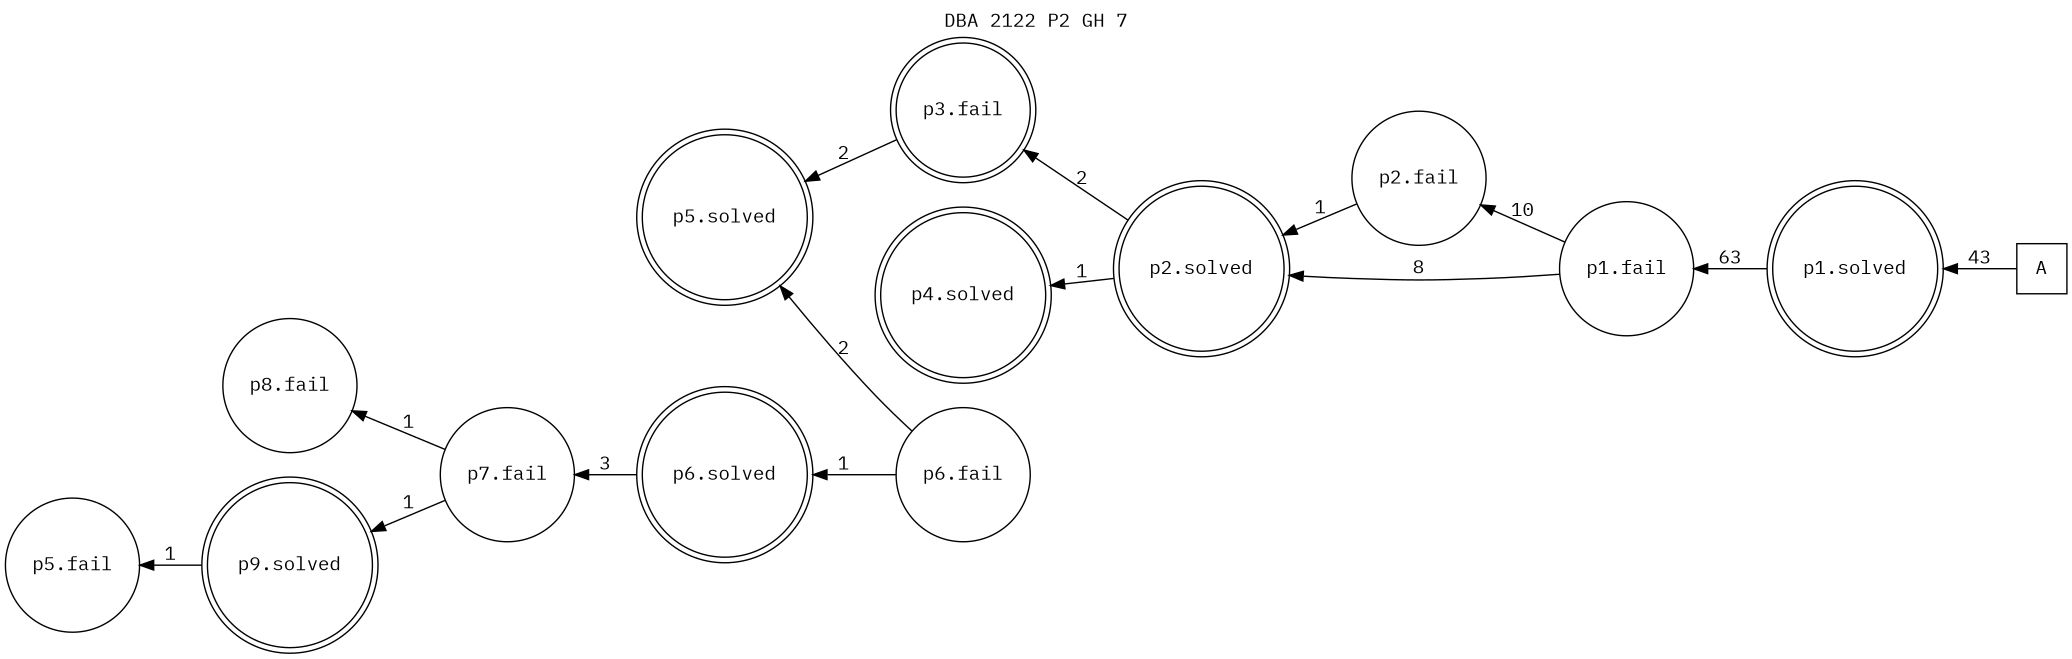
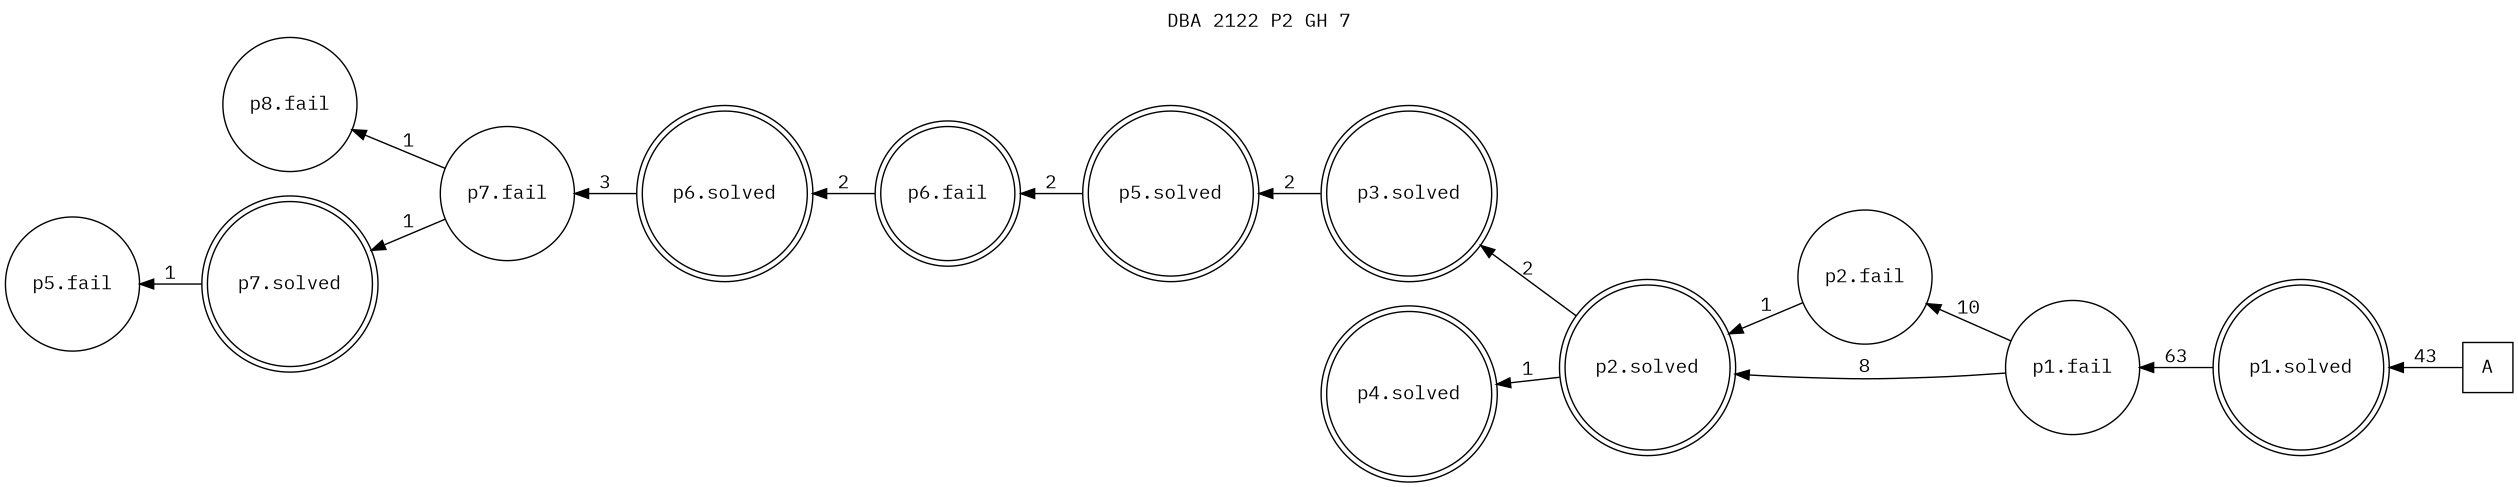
node "p3.fail": label "p3.fail" -> "p3.solved"
edge "p6.fail" -> "p5.solved": reversed
edge "p6.fail" -> "p6.solved": label "1" -> "2"
node "p6.fail": shape circle -> doublecircle
node "p9.solved": label "p9.solved" -> "p7.solved"
